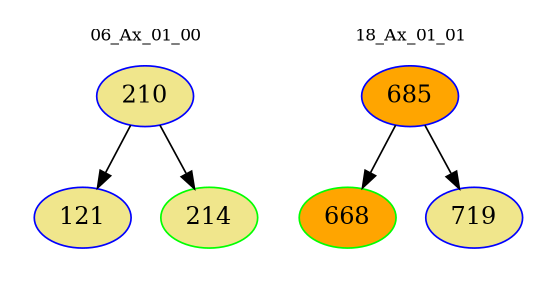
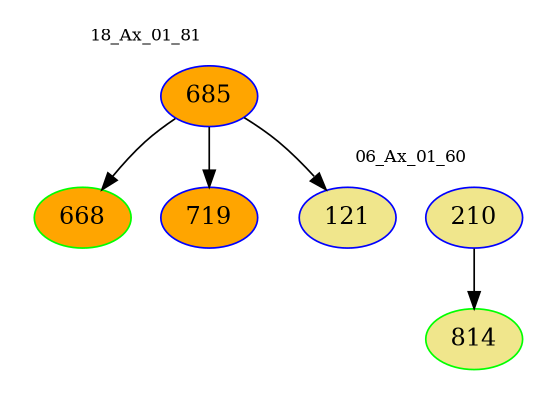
cluster "06_Ax_01_00": label "06_Ax_01_00" -> "06_Ax_01_60"
cluster "18_Ax_01_01": label "18_Ax_01_01" -> "18_Ax_01_81"
edge "210" -> "121": now "685" -> "121"
node "214": label "214" -> "814"
node "719": fillcolor khaki -> orange
